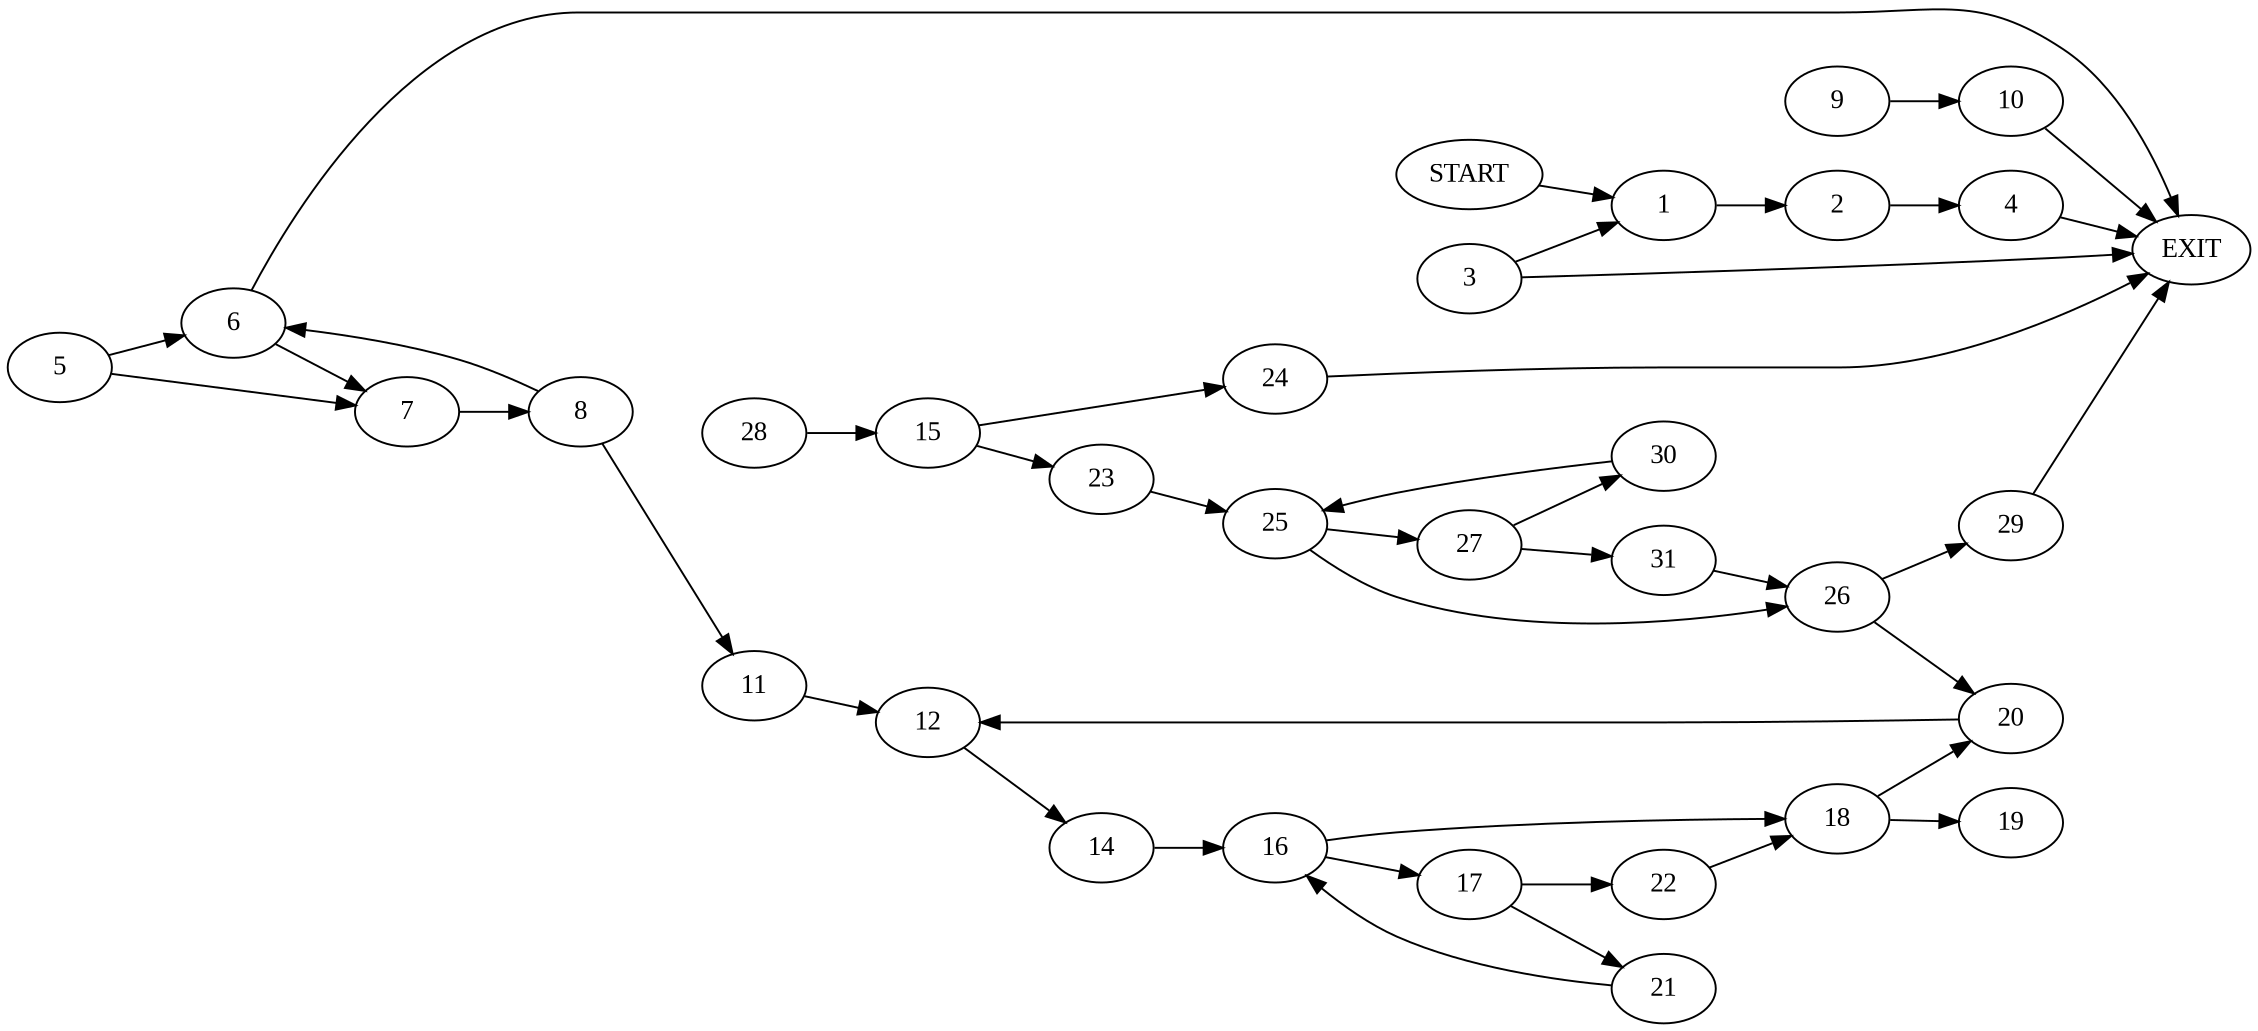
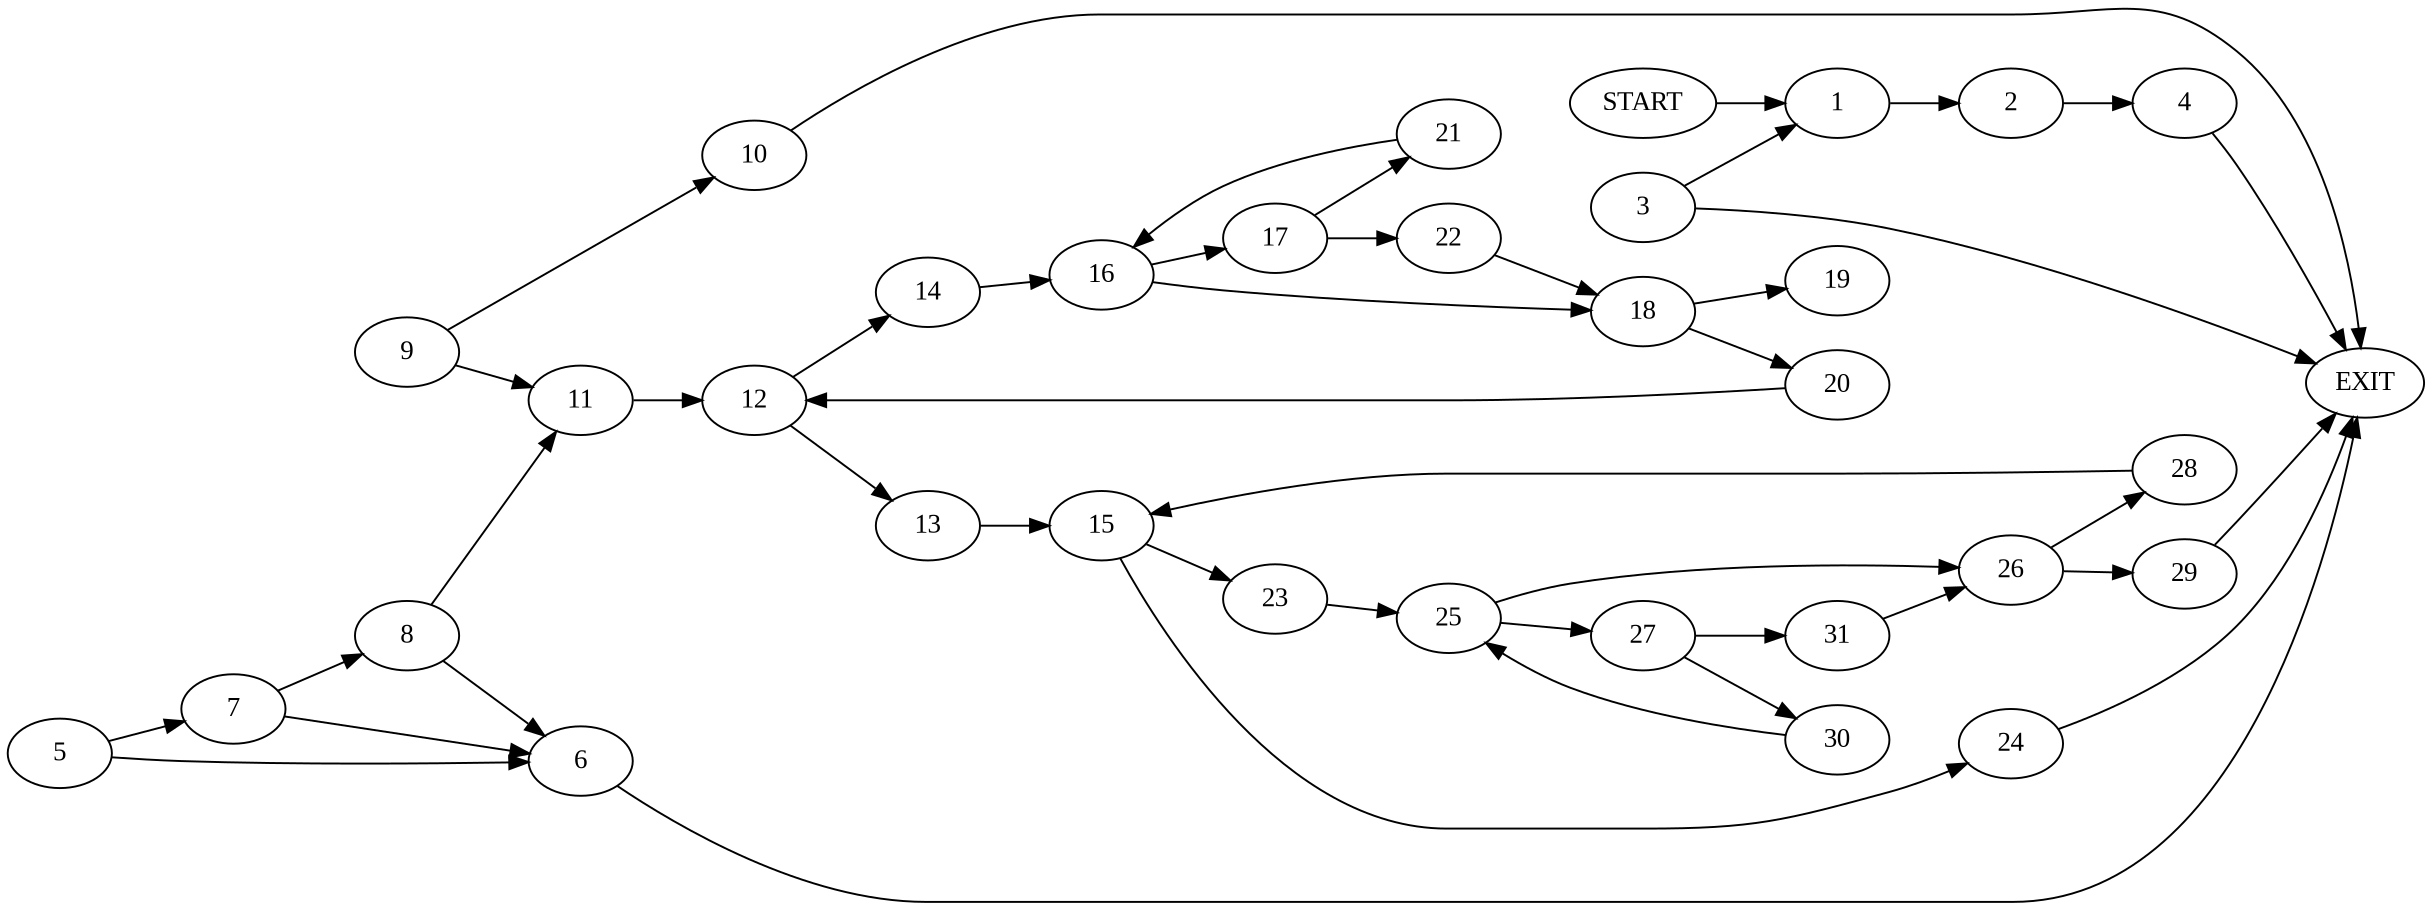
edge "6" -> "7": reversed
edge "9" -> "11": added
node "13": added
edge "26" -> "20": now "26" -> "28"
